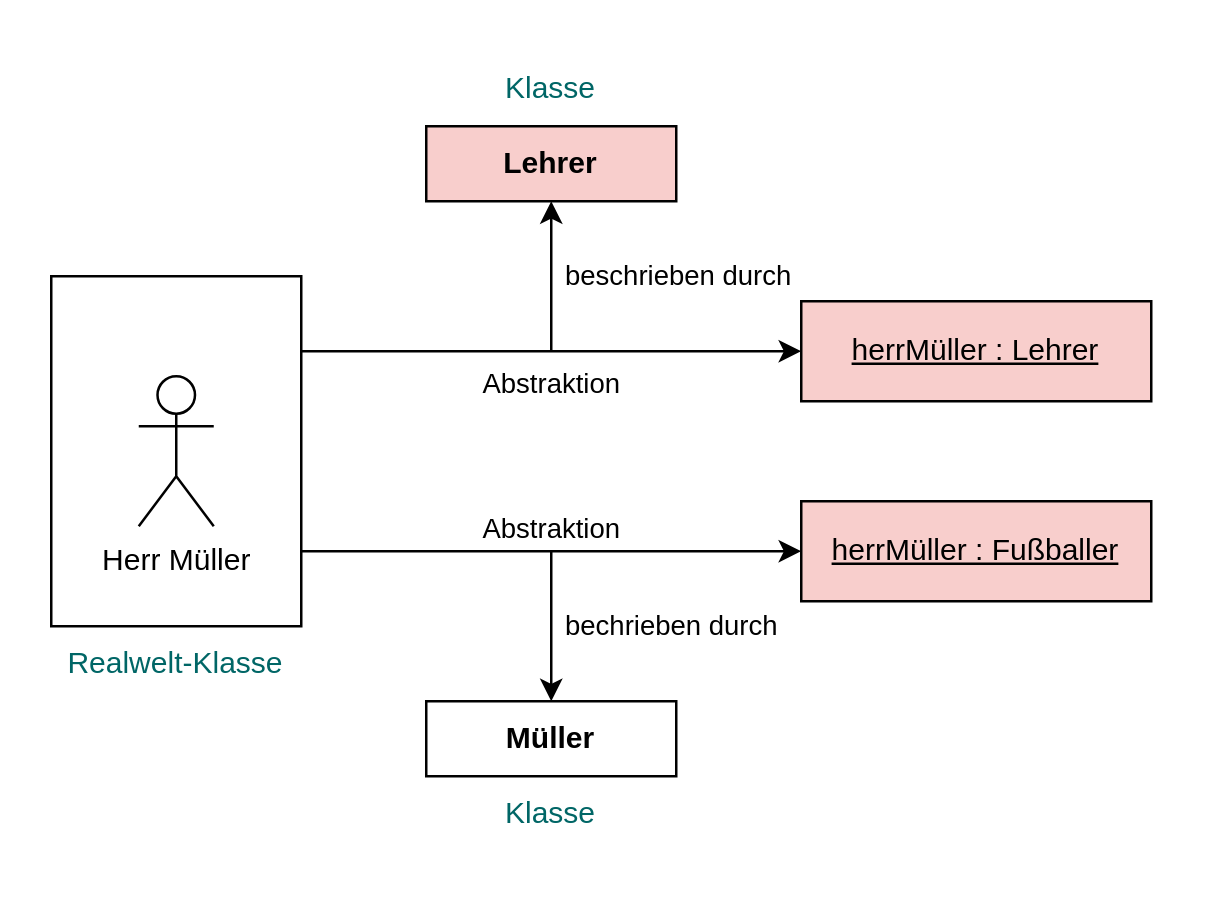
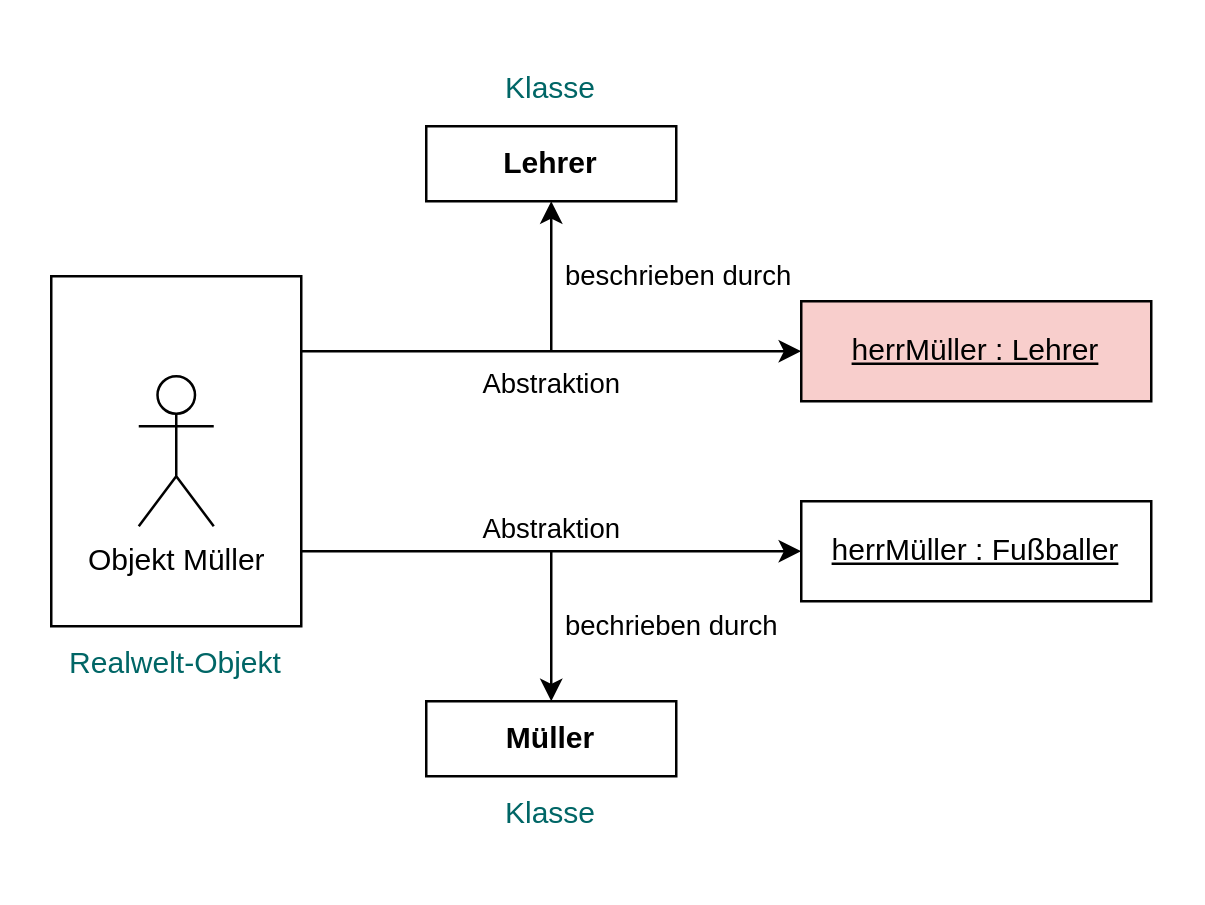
node "Lehrer": fillcolor #f8cecc -> #ffffff
node "herrMüller : Fußballer": fillcolor #f8cecc -> #ffffff
node "Herr Müller": label "Herr Müller" -> "Objekt Müller"
node "Realwelt-Klasse": label "Realwelt-Klasse" -> "Realwelt-Objekt"
